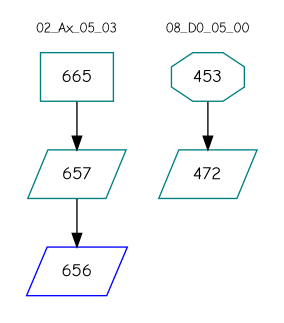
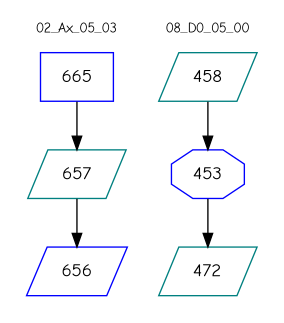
node "665": color teal -> blue
node "458": added
node "453": color teal -> blue
